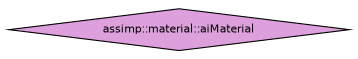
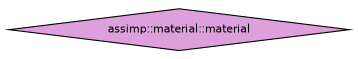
node "assimp::material::aiMaterial": label "assimp::material::aiMaterial" -> "assimp::material::material"
